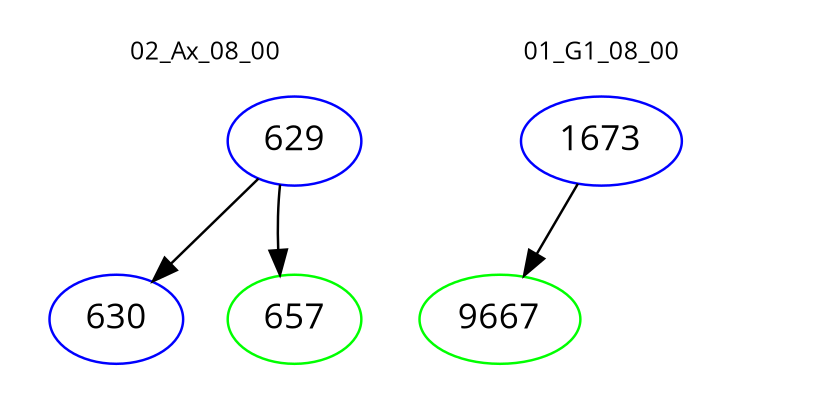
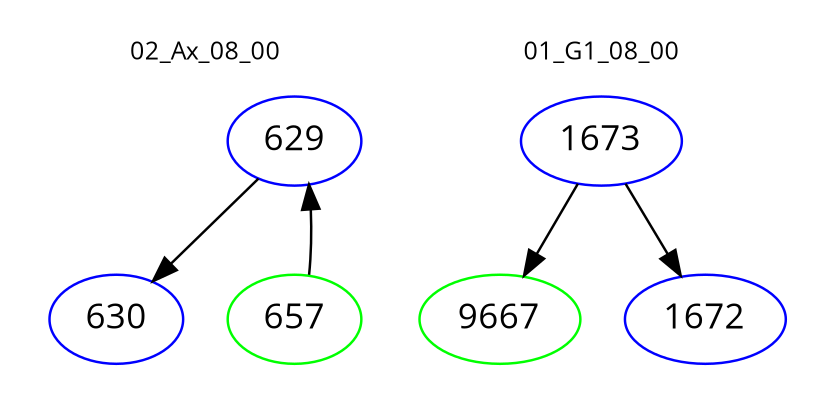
edge "629" -> "657": reversed
node "1672": added
